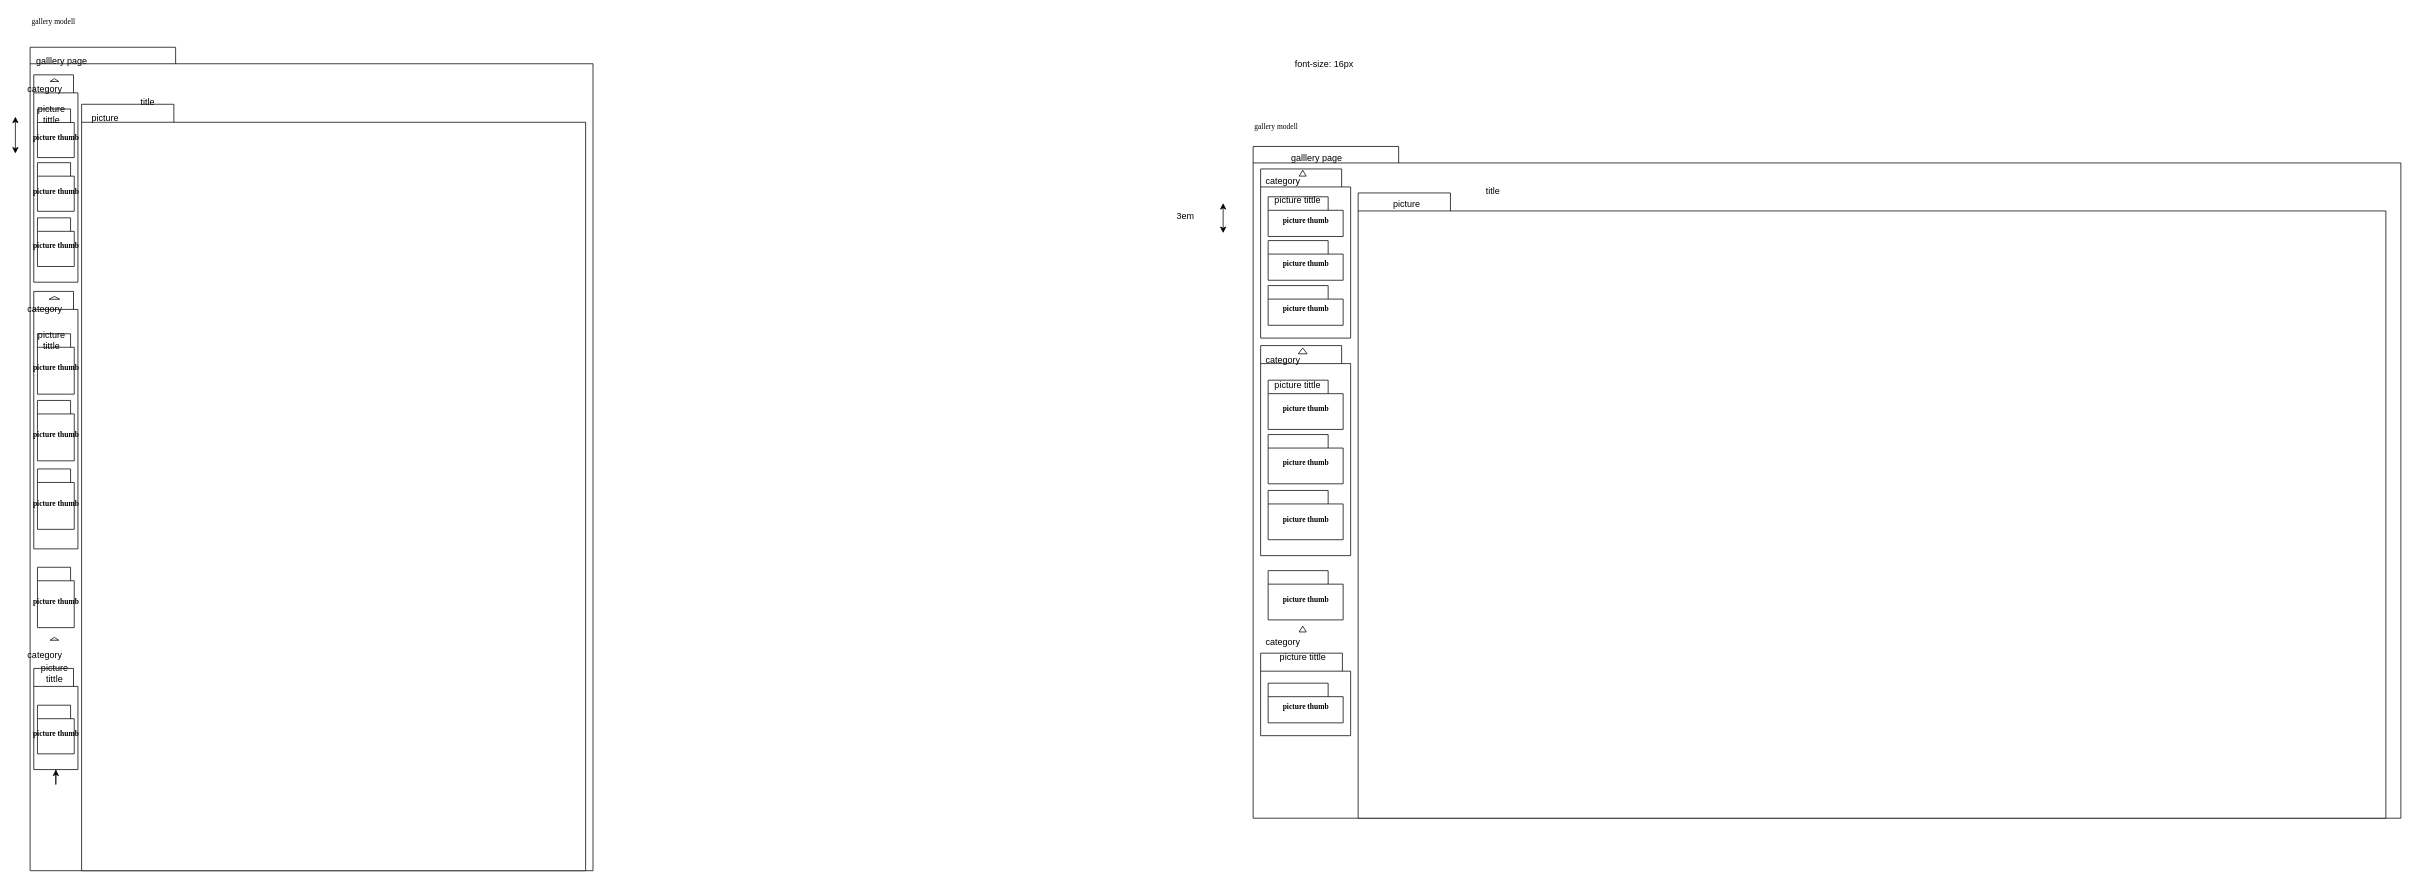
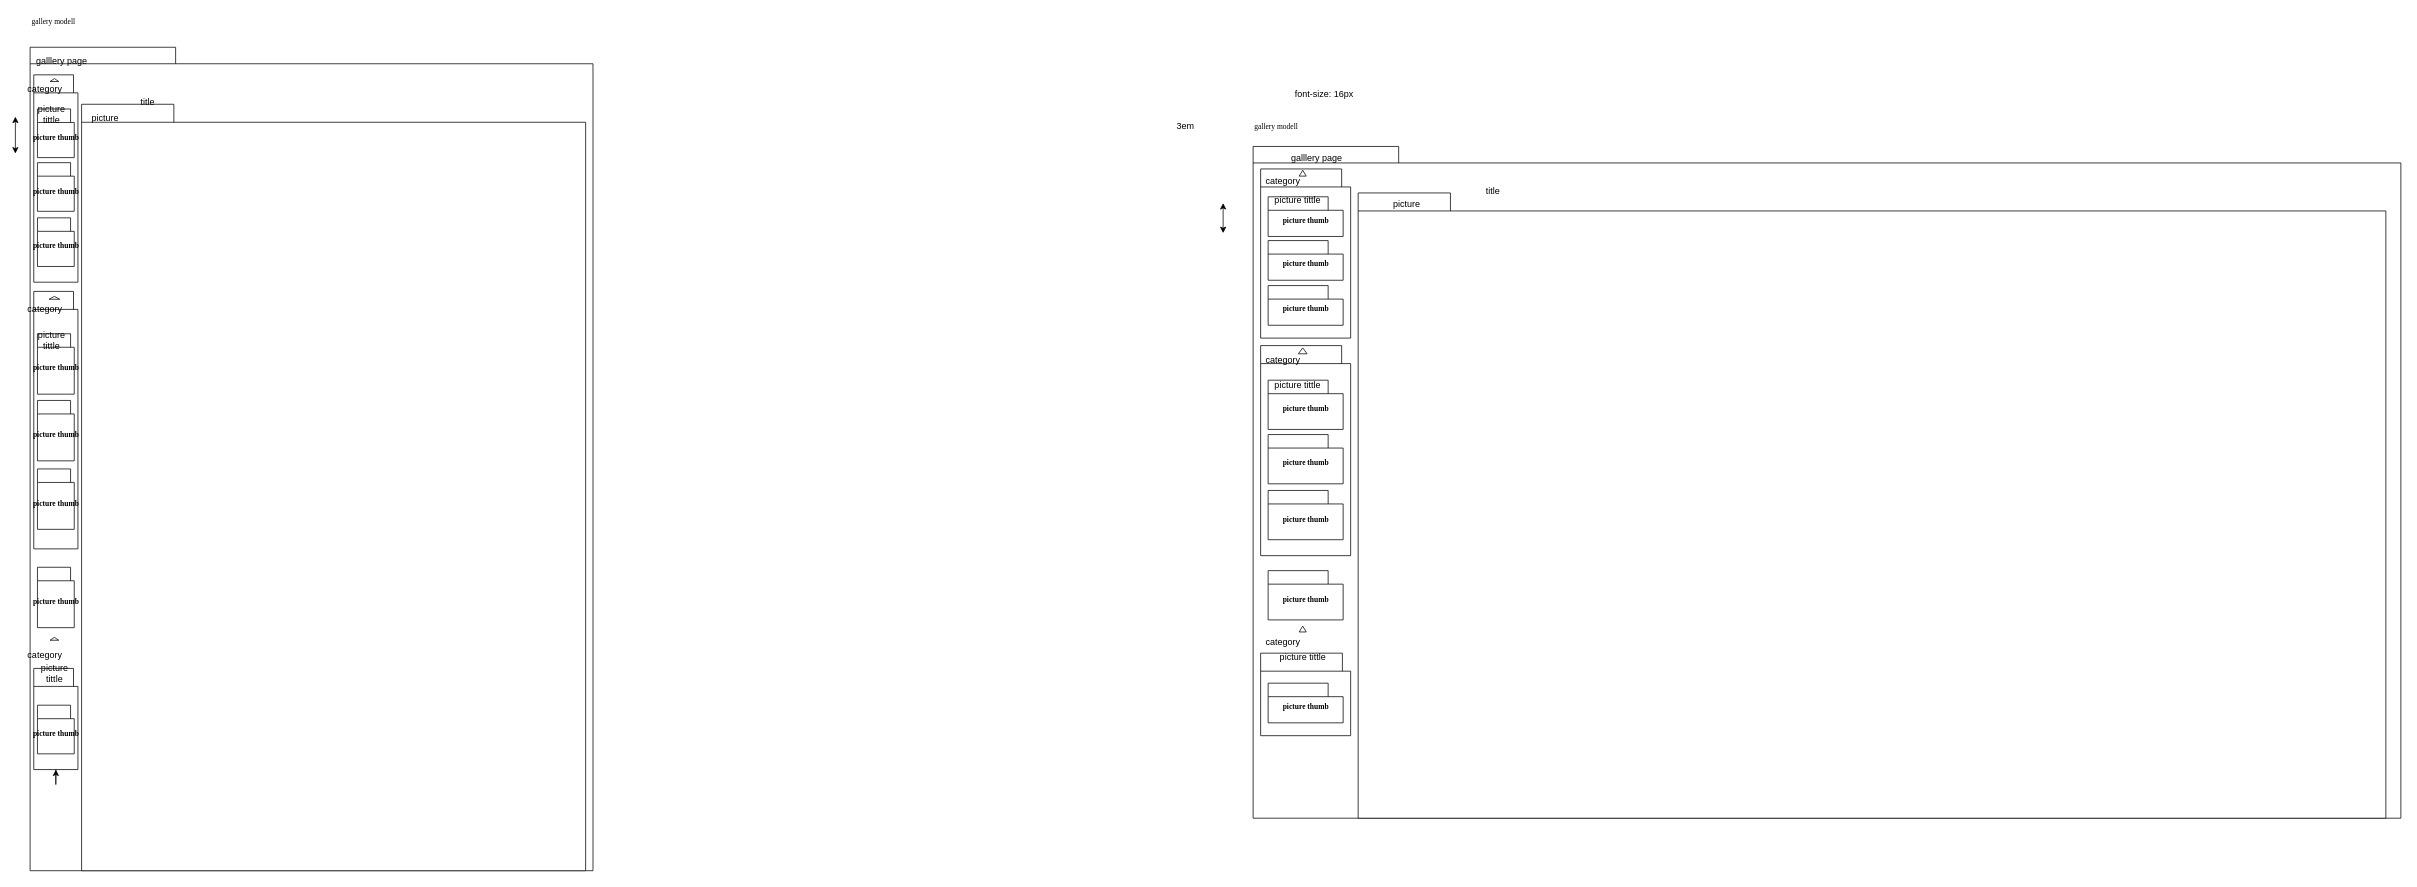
node "font-size: 16px": moved (1324, 64) -> (1324, 94)
node "3em": moved (1185, 216) -> (1185, 126)
